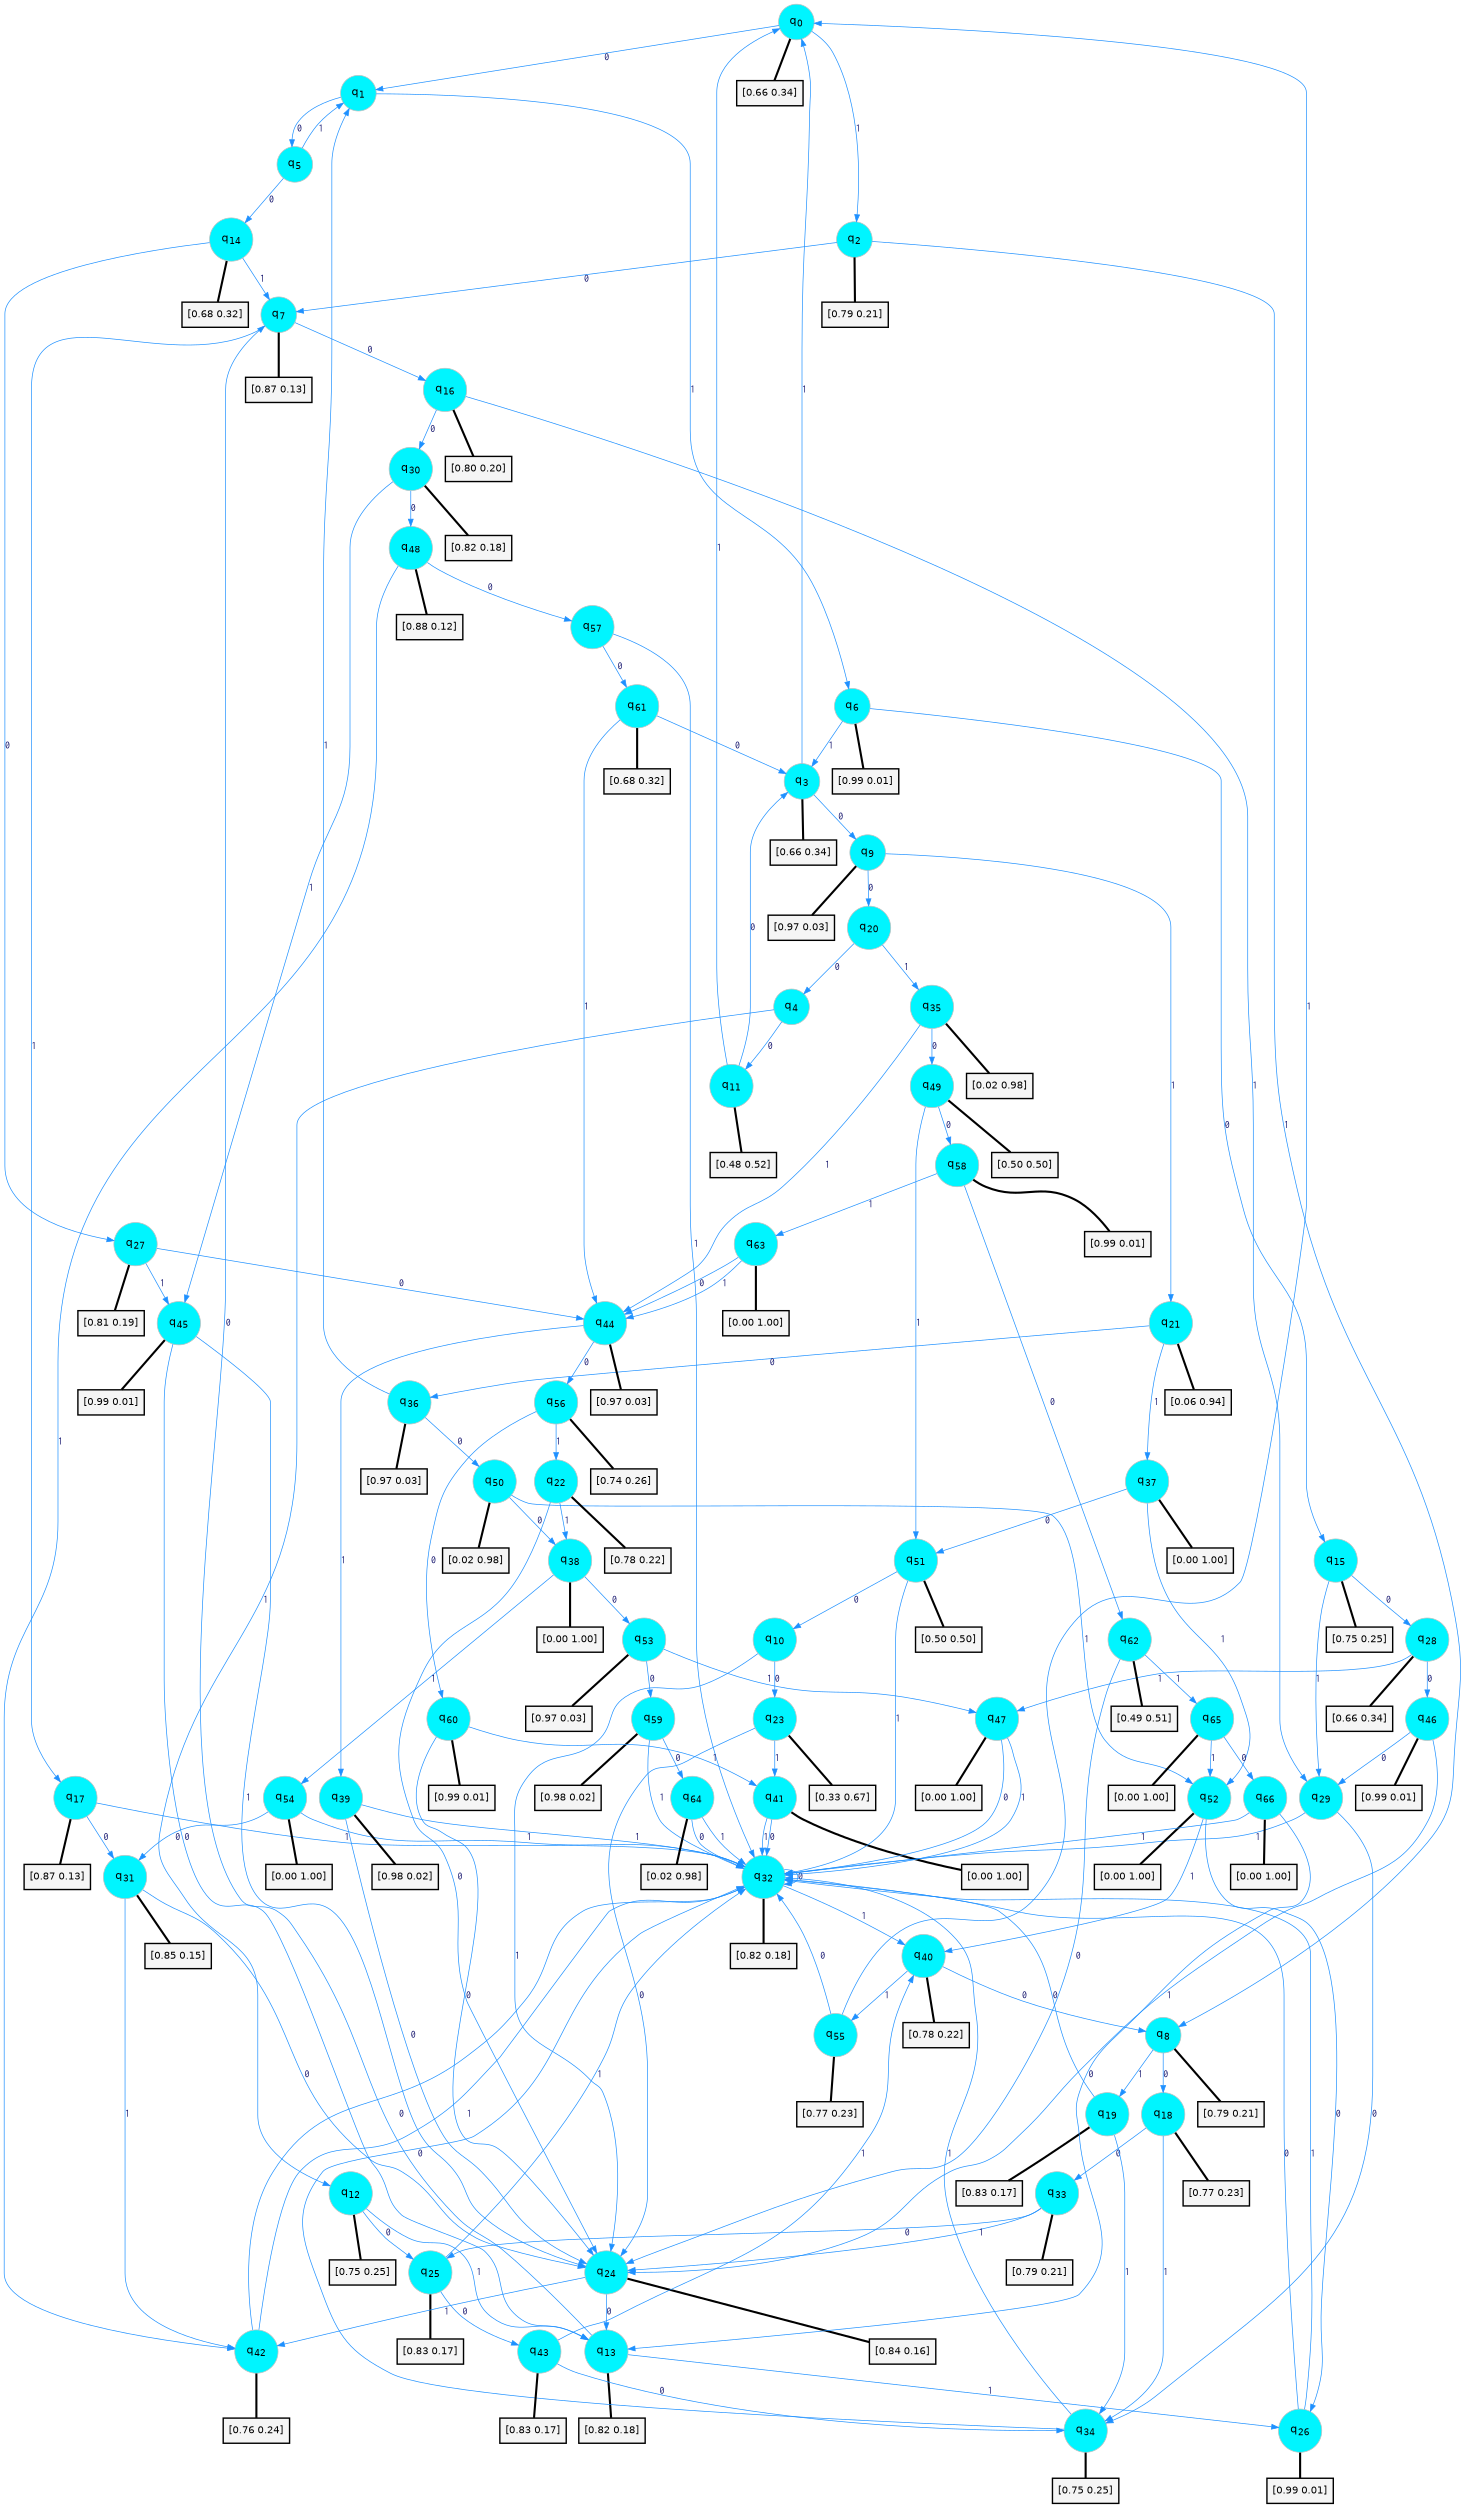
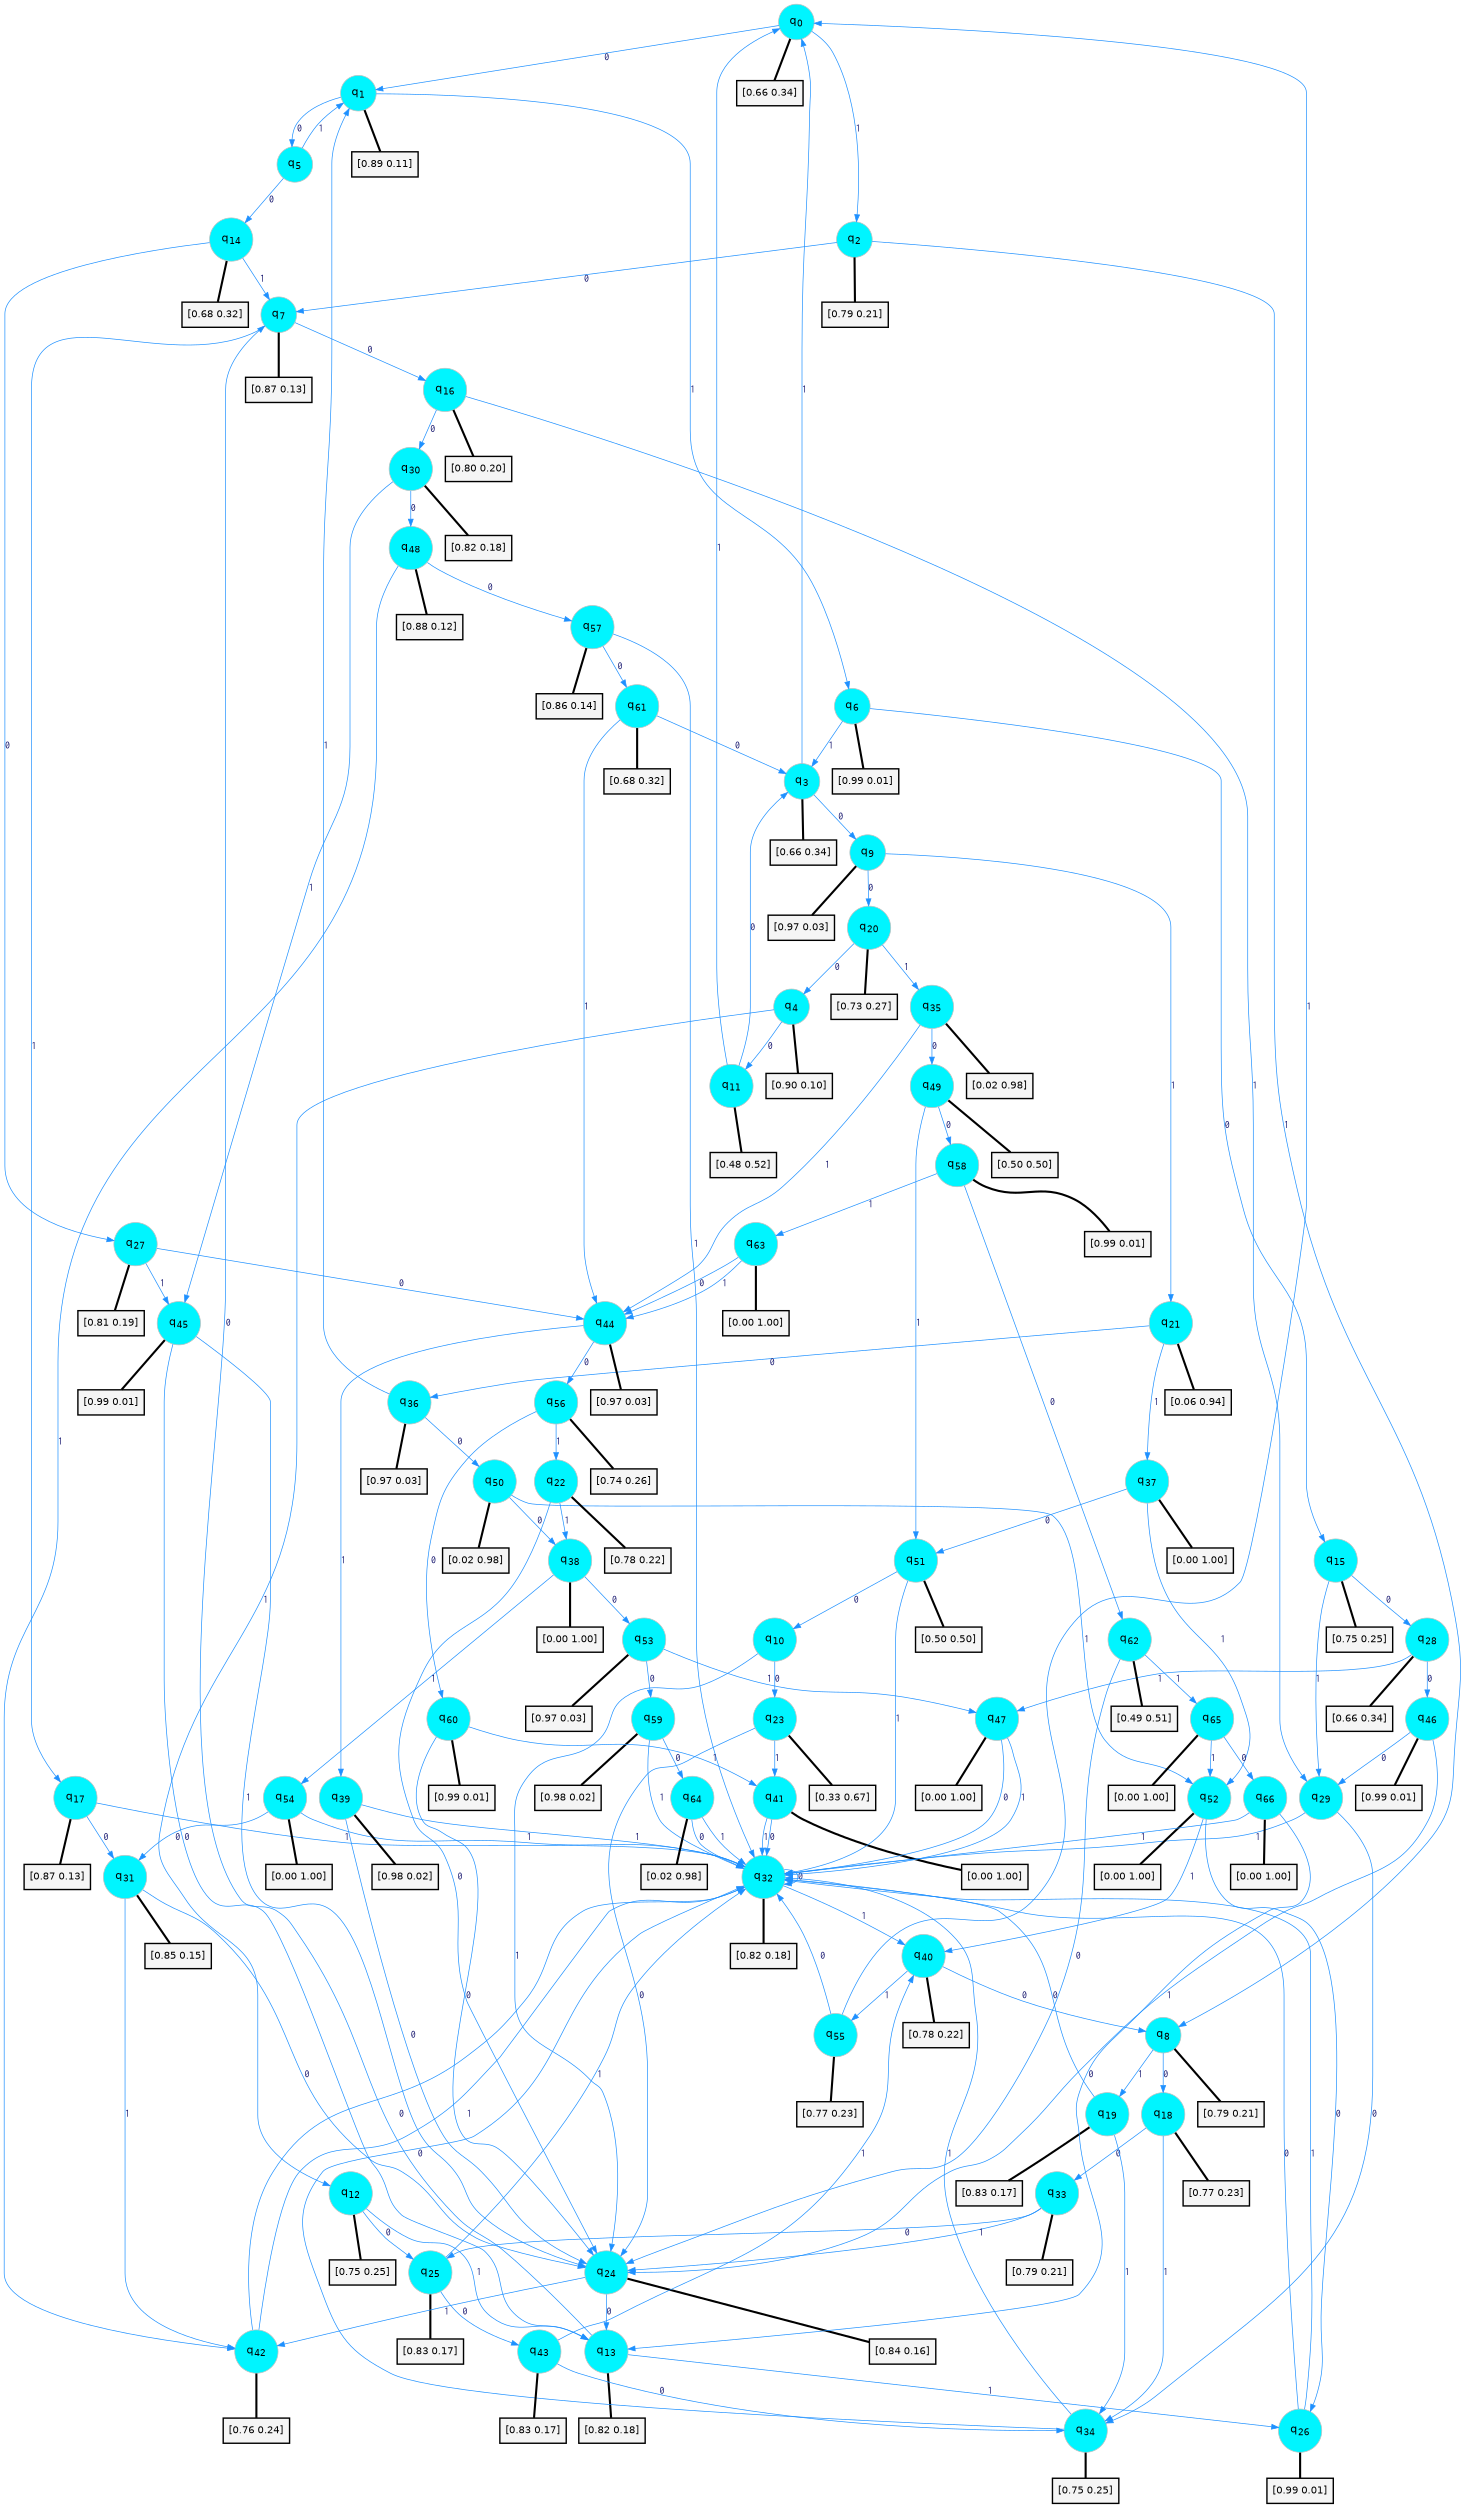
node "[0.89 0.11]": added
node "[0.86 0.14]": added
node "[0.73 0.27]": added
node "[0.90 0.10]": added
